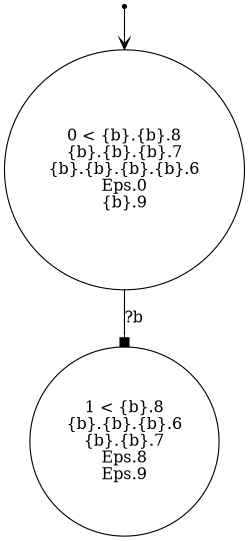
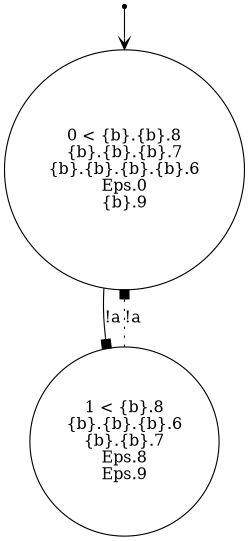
edge "0 < {b}.{b}.8 {b}.{b}.{b}.7 {b}.{b}.{b}.{b}.6 Eps.0 {b}.9" -> "1 < {b}.8 {b}.{b}.{b}.6 {b}.{b}.7 Eps.8 Eps.9": label "?b" -> "!a"
edge "1 < {b}.8 {b}.{b}.{b}.6 {b}.{b}.7 Eps.8 Eps.9" -> "0 < {b}.{b}.8 {b}.{b}.{b}.7 {b}.{b}.{b}.{b}.6 Eps.0 {b}.9": added, label "!a"
